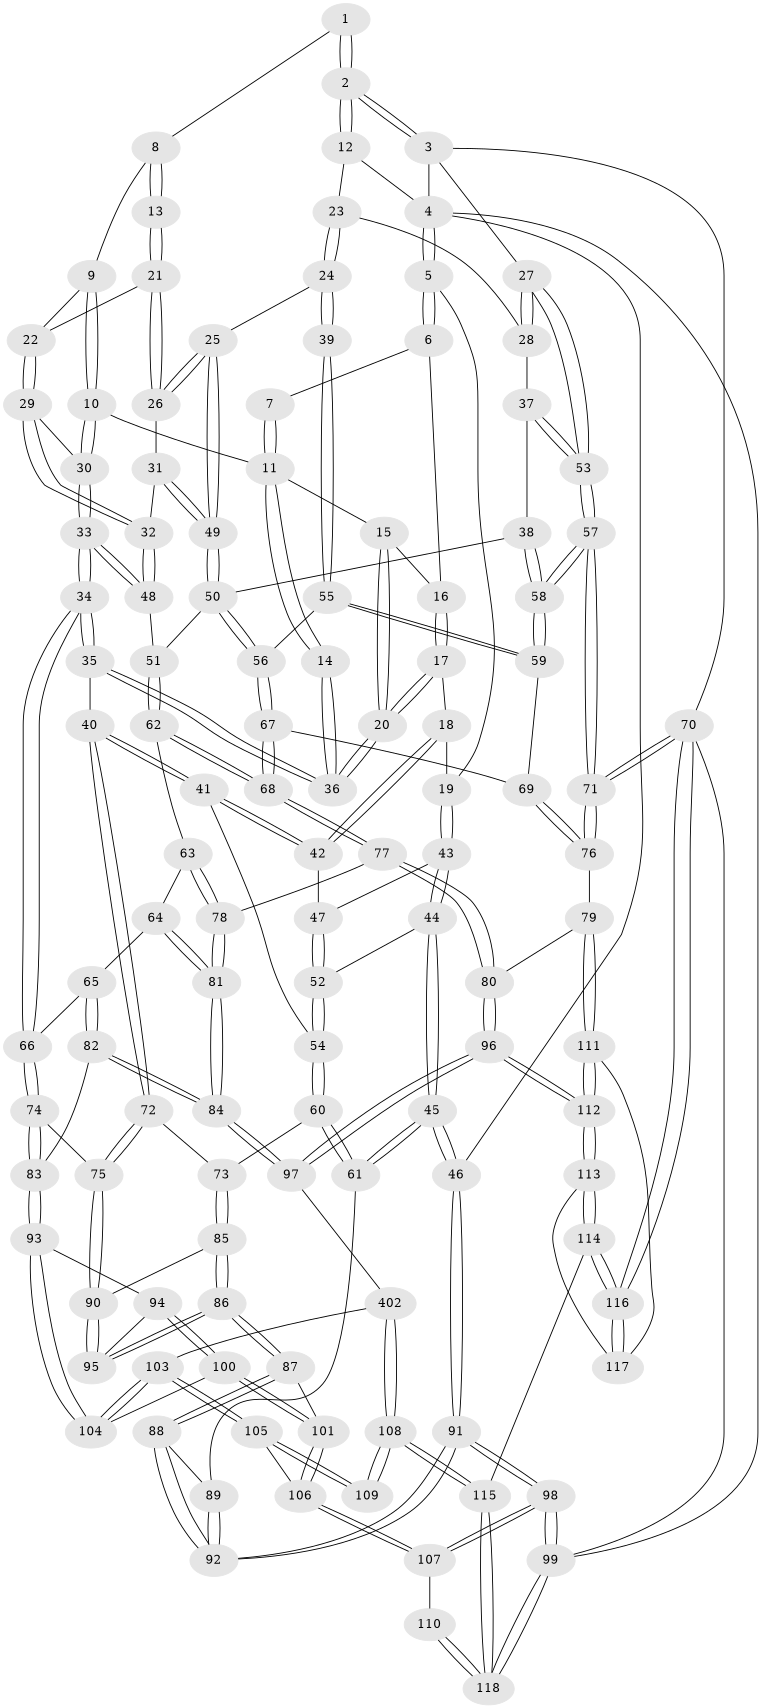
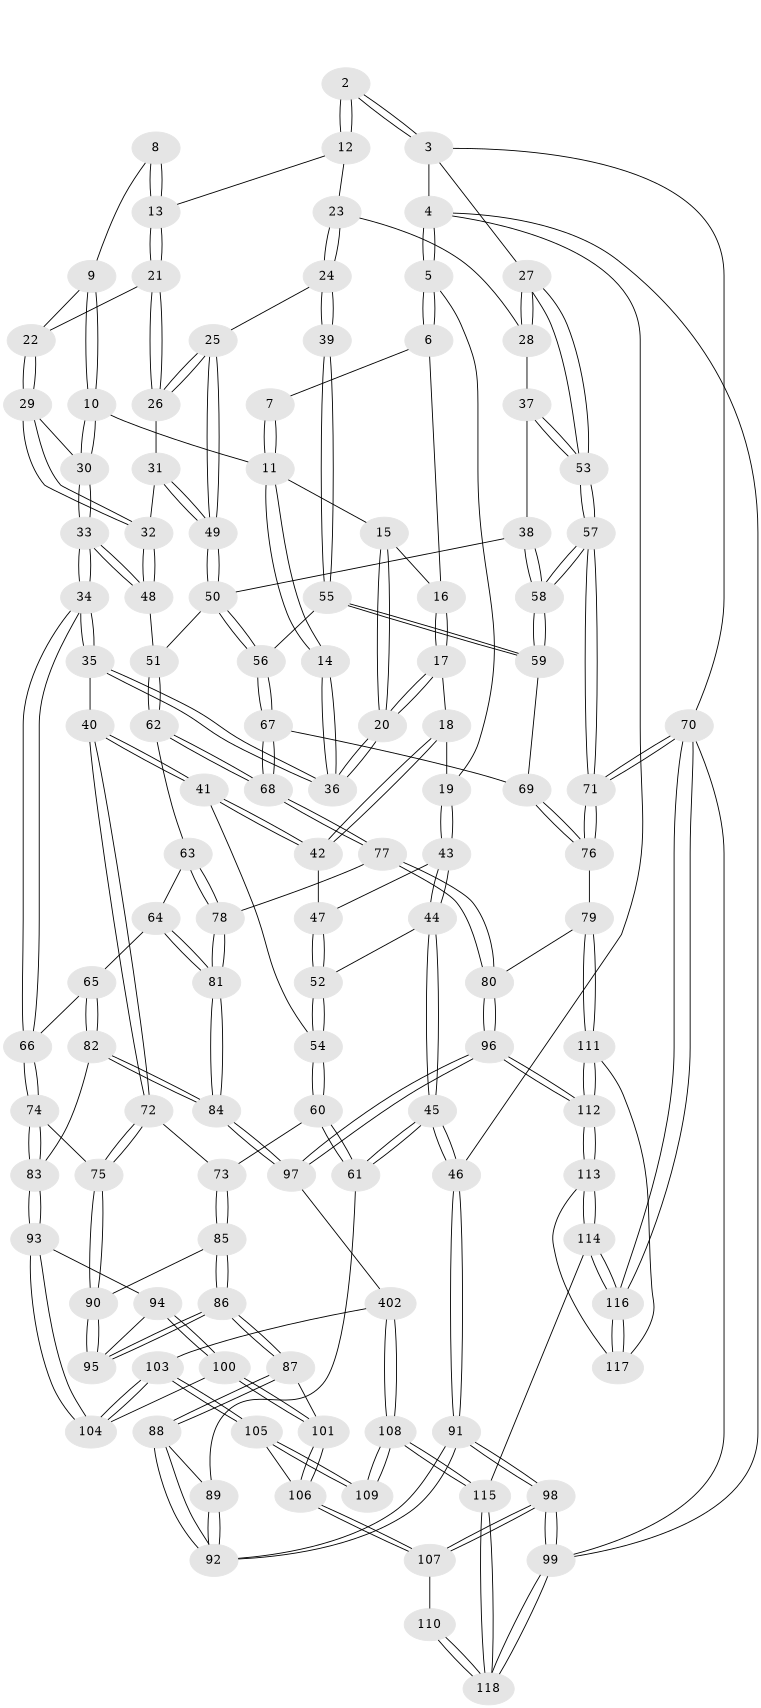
node "1": removed
edge "12" -- "4": now "12" -- "13"
